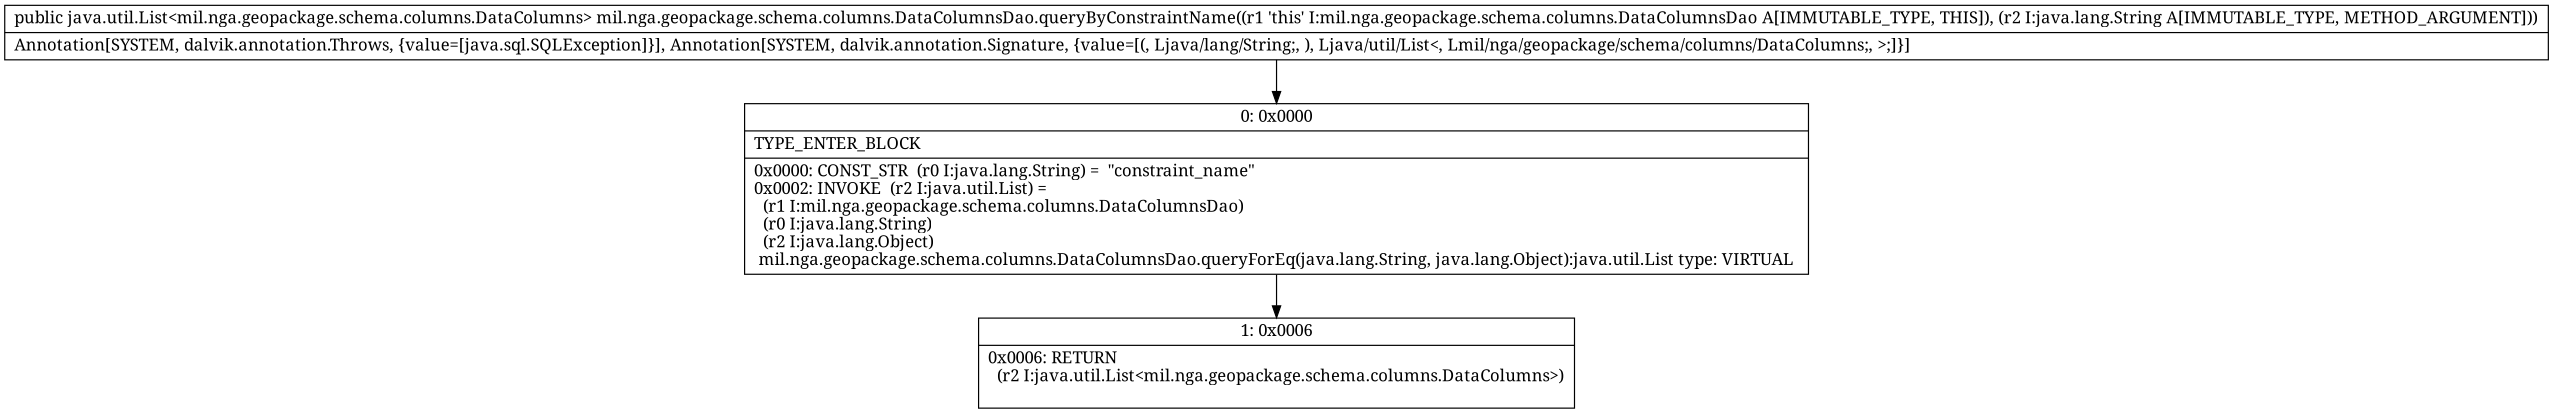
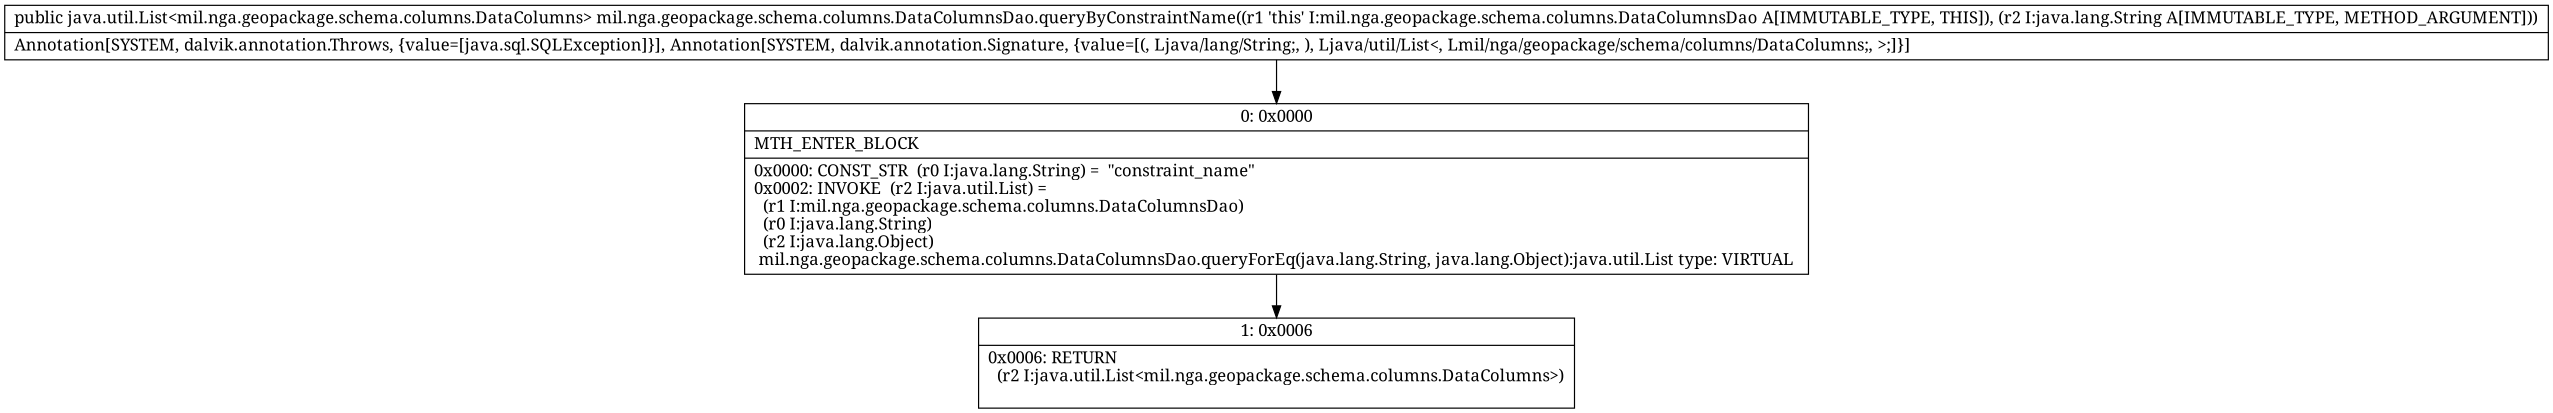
node "0: 0x0000": text "TYPE_ENTER_BLOCK" -> "MTH_ENTER_BLOCK"
